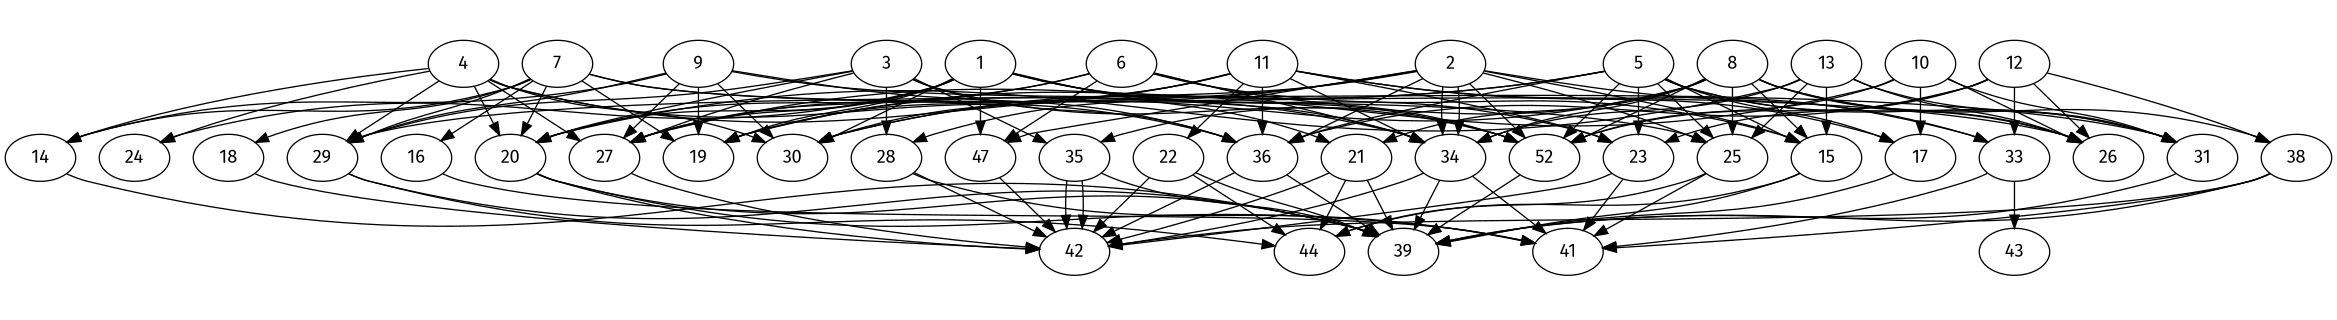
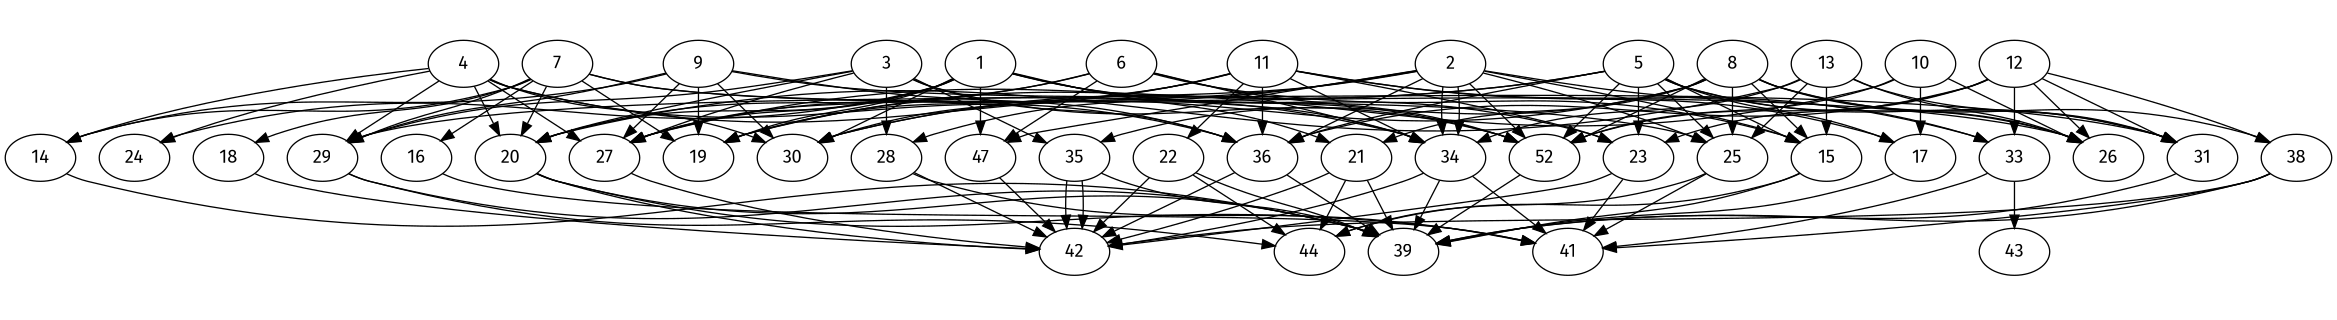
edge "8" -> "34": removed
edge "10" -> "31": now "12" -> "31"
